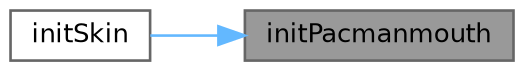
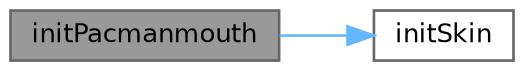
edge "initSkin" -> "initPacmanmouth": reversed
